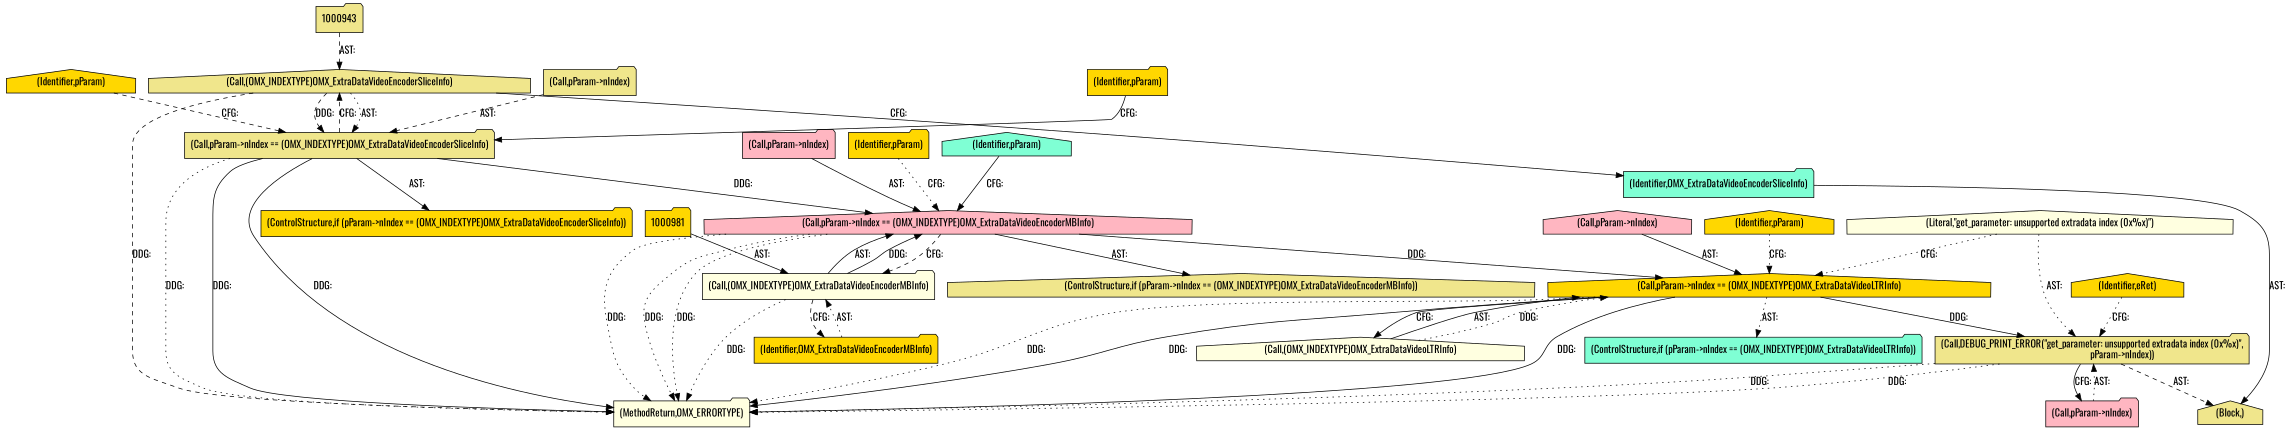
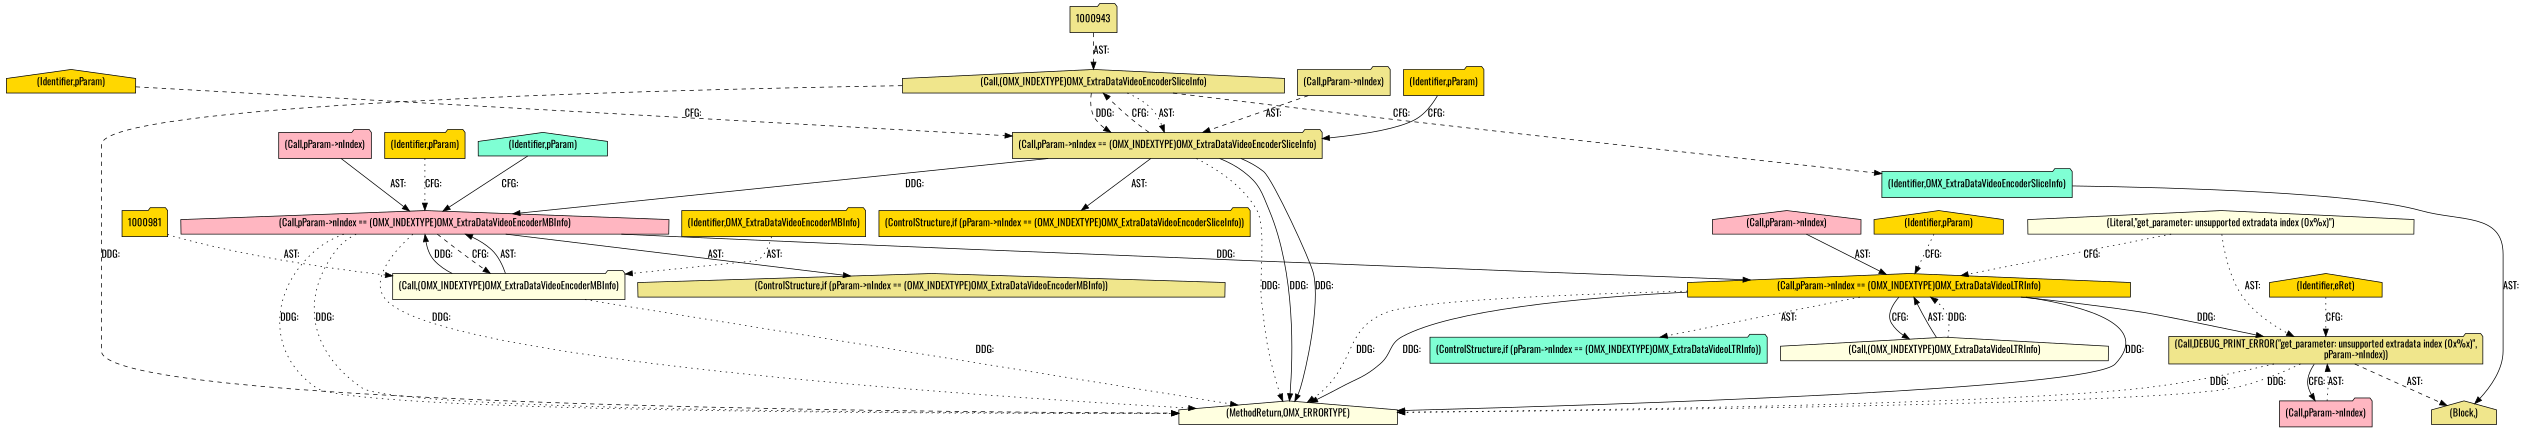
edge "(Call,(OMX_INDEXTYPE)OMX_ExtraDataVideoEncoderSliceInfo)" -> "(Identifier,OMX_ExtraDataVideoEncoderSliceInfo)": style solid -> dashed
edge "1000981" -> "(Call,(OMX_INDEXTYPE)OMX_ExtraDataVideoEncoderMBInfo)": style solid -> dotted
edge "(Call,(OMX_INDEXTYPE)OMX_ExtraDataVideoEncoderMBInfo)" -> "(Identifier,OMX_ExtraDataVideoEncoderMBInfo)": removed, label "CFG:"
node "(MethodReturn,OMX_ERRORTYPE)": shape folder -> house
